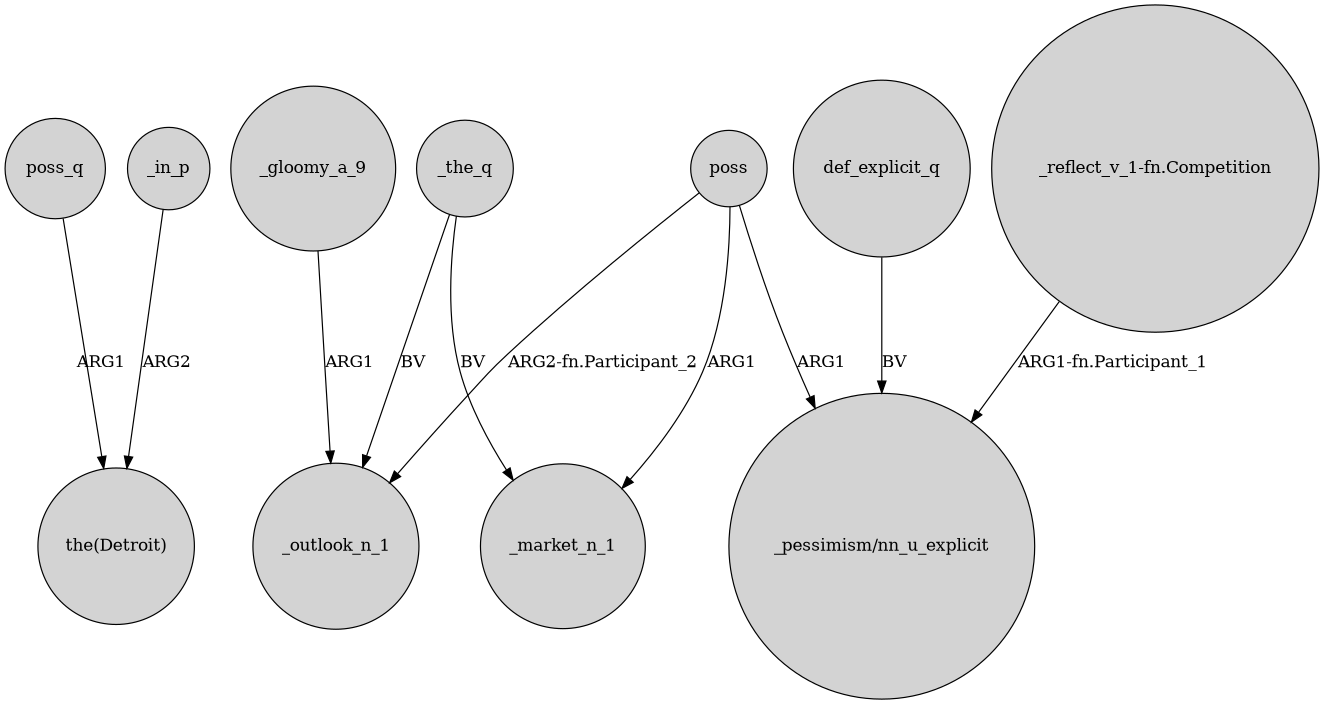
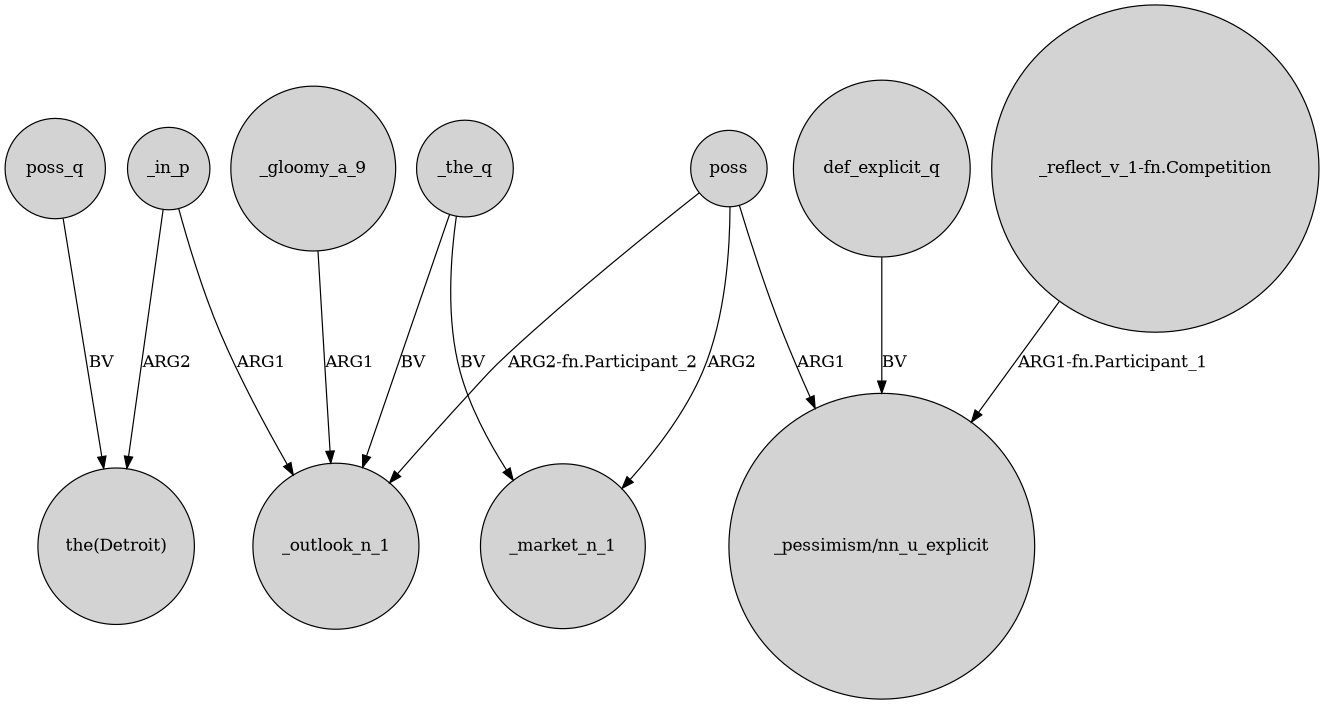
edge "_in_p" -> "_outlook_n_1": added, label "ARG1"
edge "poss_q" -> "the(Detroit)": label "ARG1" -> "BV"
edge "poss" -> "_market_n_1": label "ARG1" -> "ARG2"
